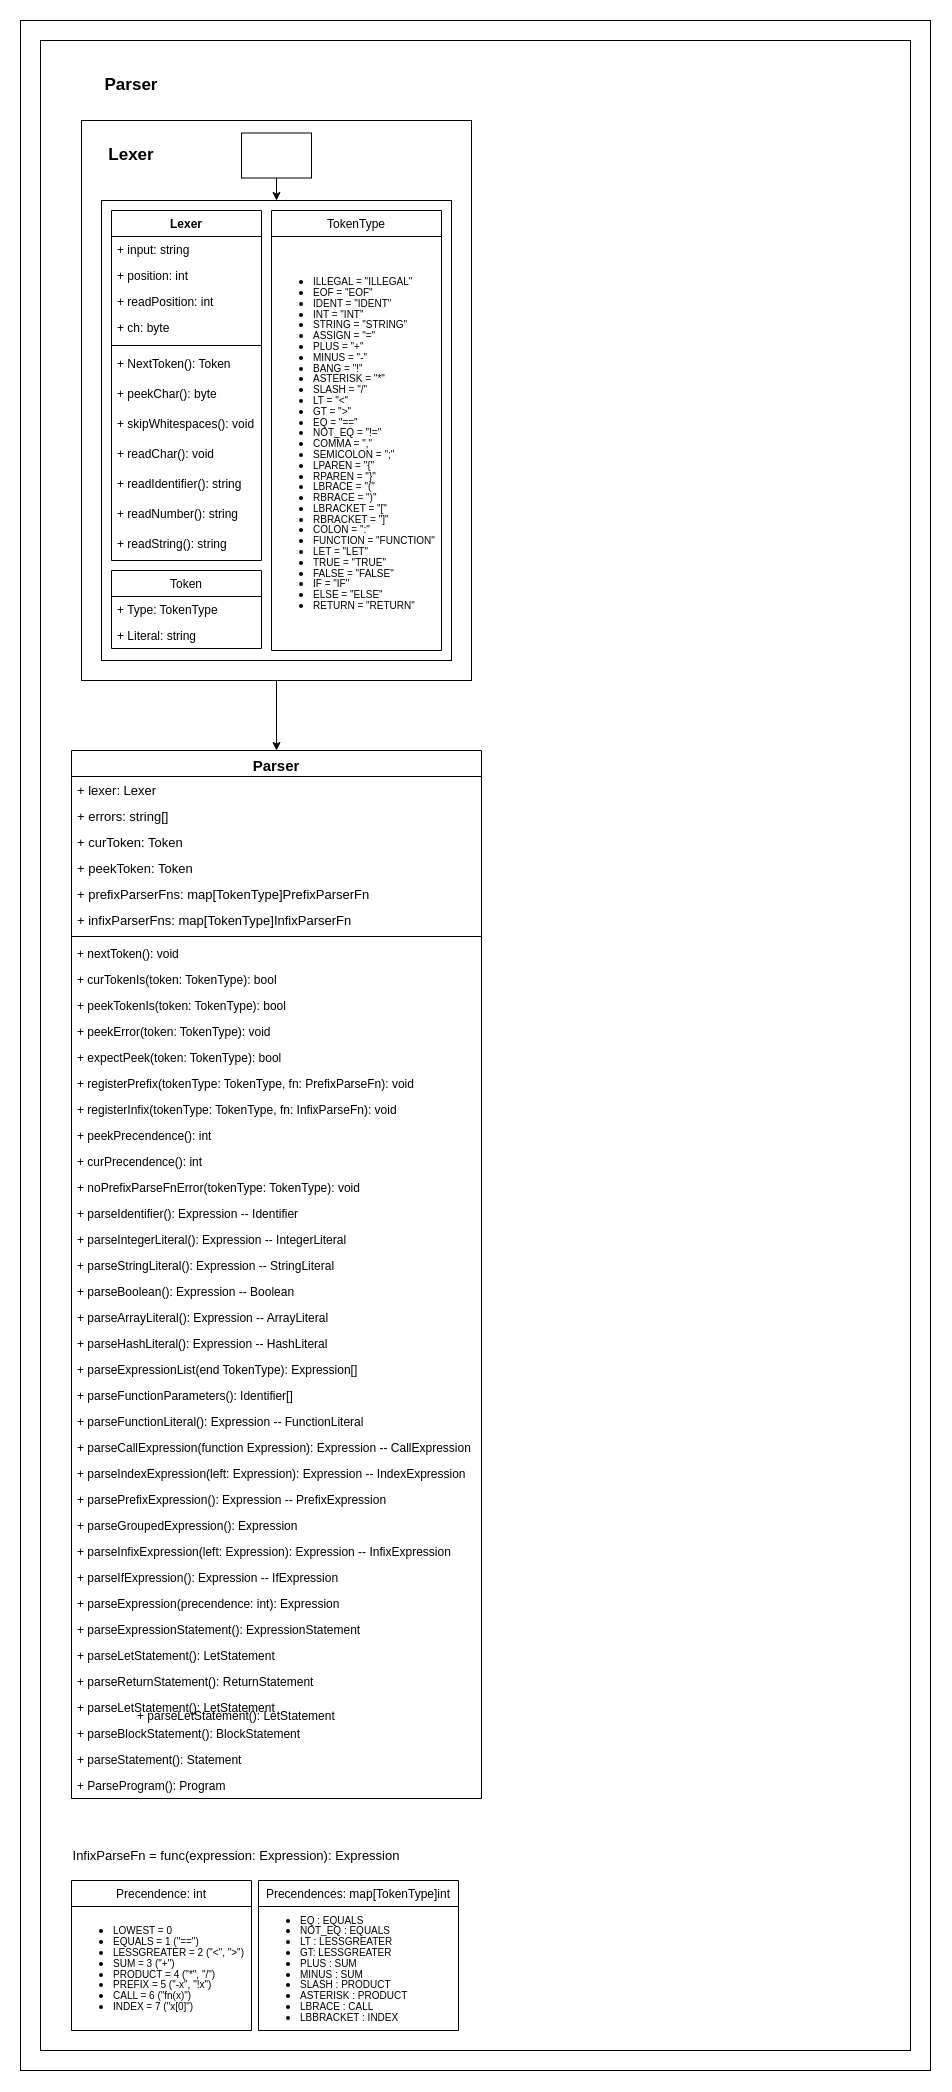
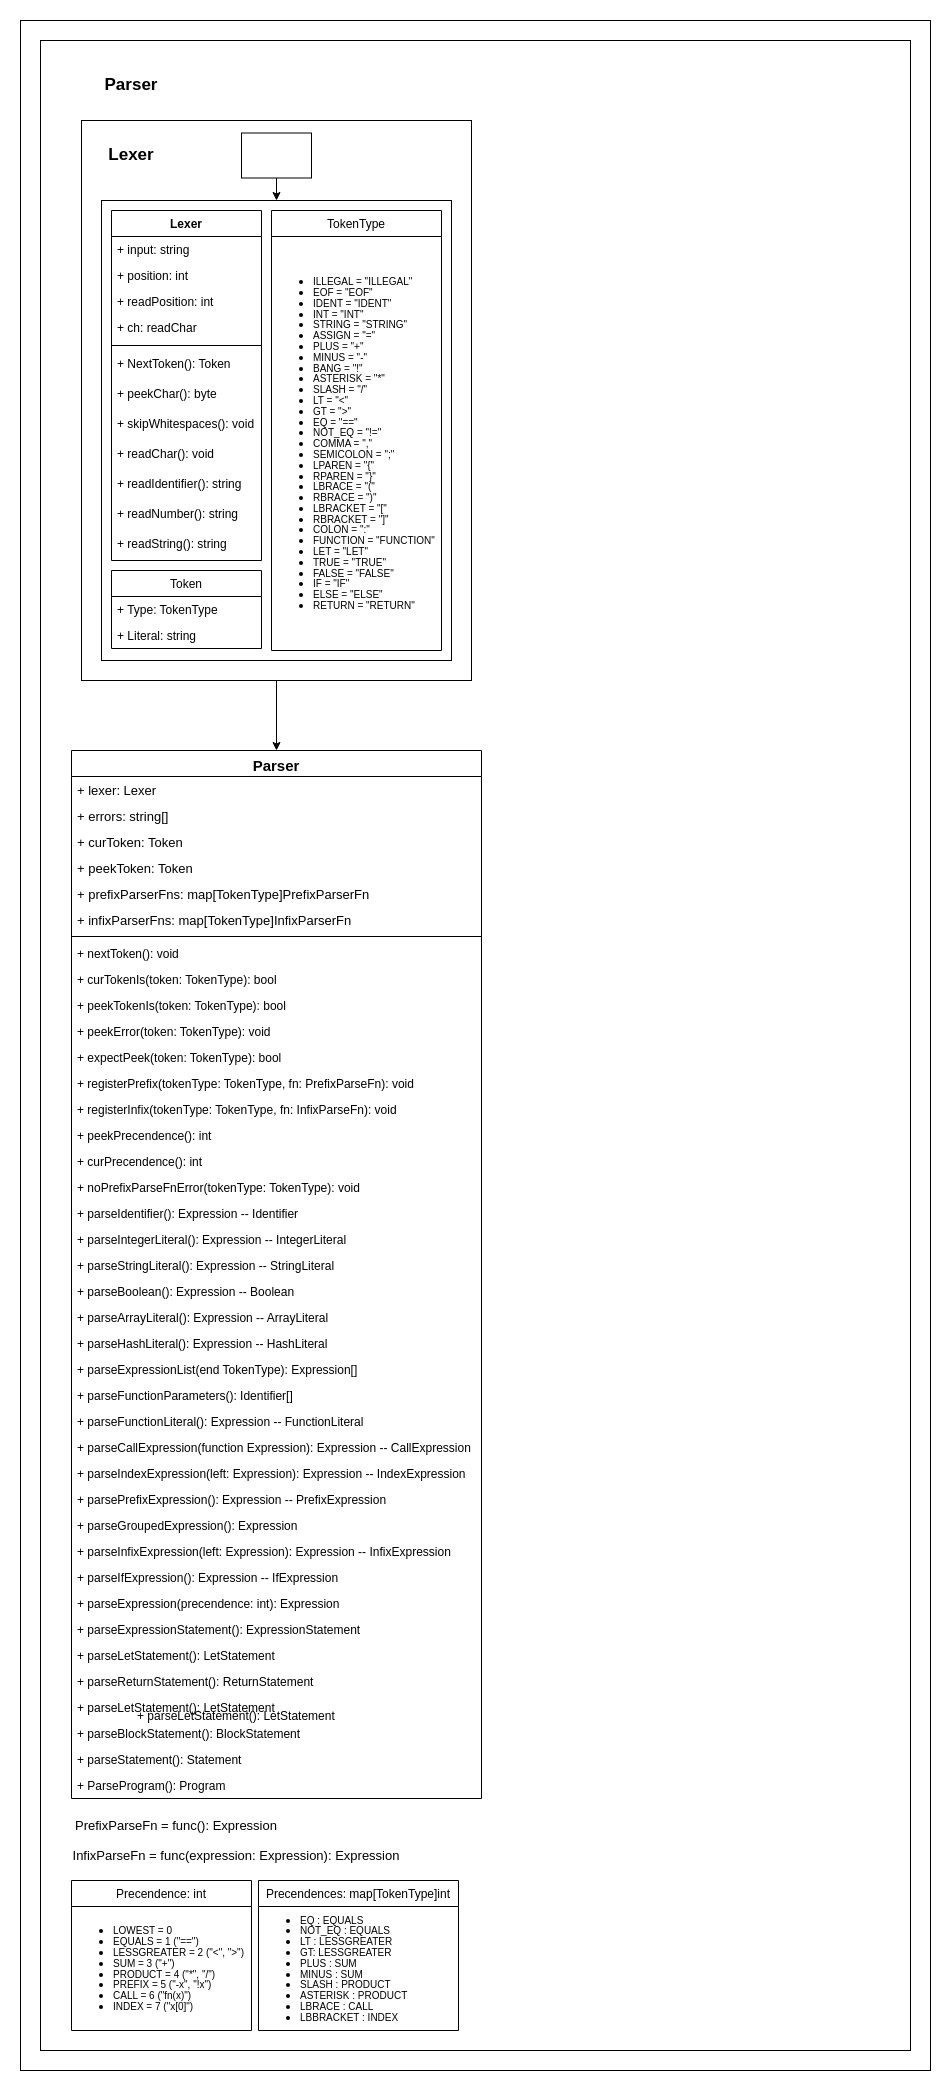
node "+ ch: byte": label "+ ch: byte" -> "+ ch: readChar"
node "PrefixParseFn = func(): Expression": added
